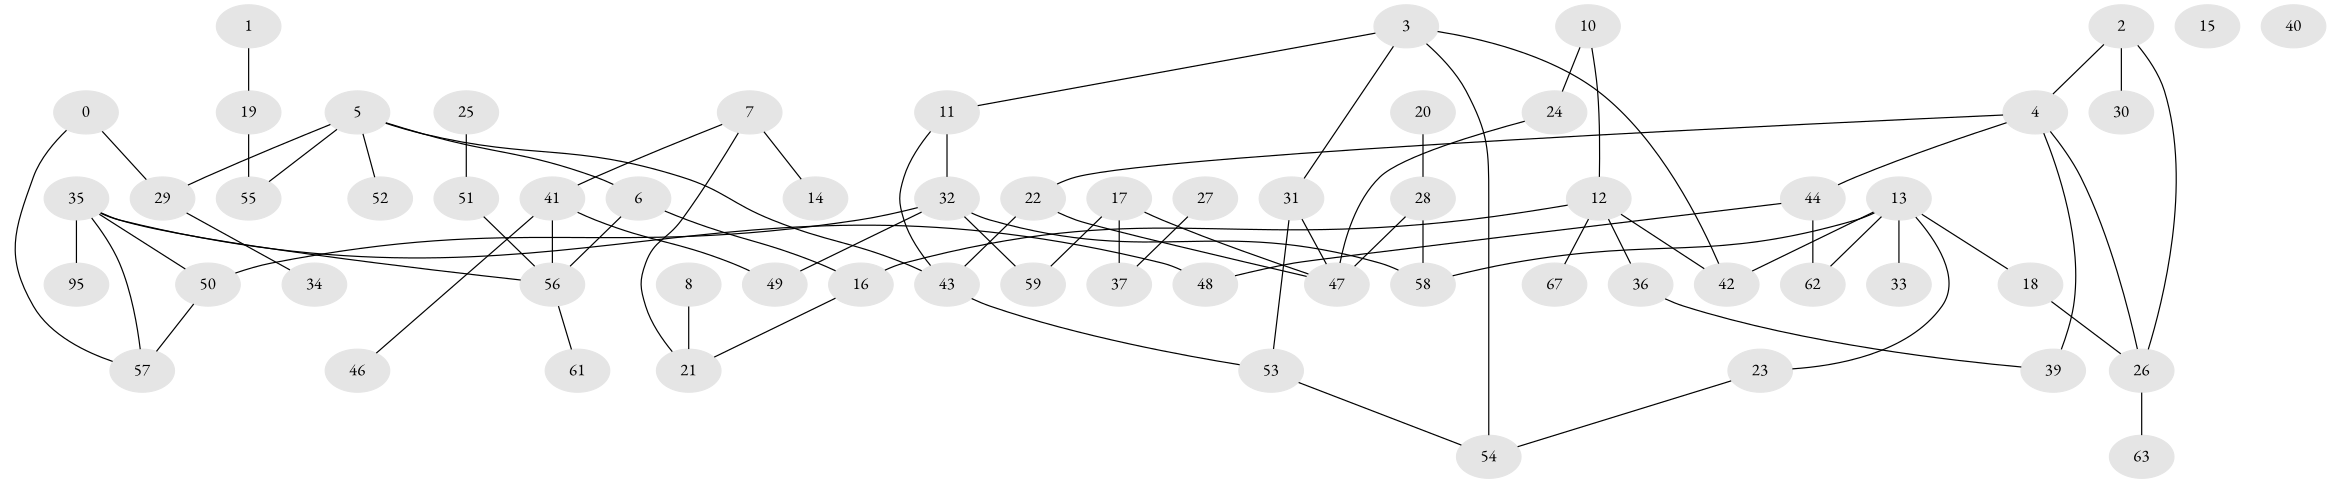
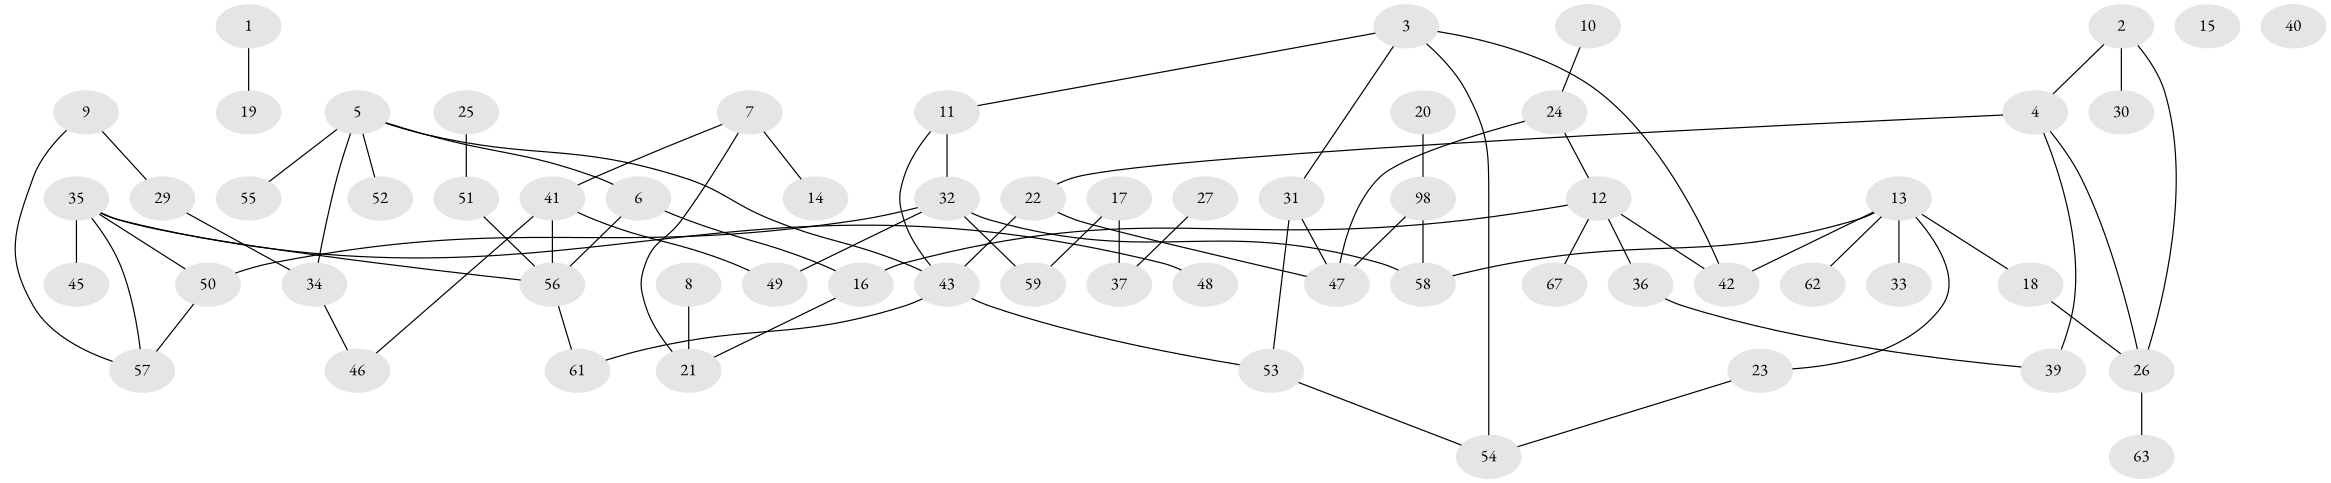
node "0": label "0" -> "9"
edge "10" -- "12": now "24" -- "12"
edge "19" -- "55": removed
edge "5" -- "29": now "5" -- "34"
node "28": label "28" -> "98"
node "44": removed
edge "17" -- "47": removed
node "95": label "95" -> "45"
edge "34" -- "46": added
edge "43" -- "61": added
